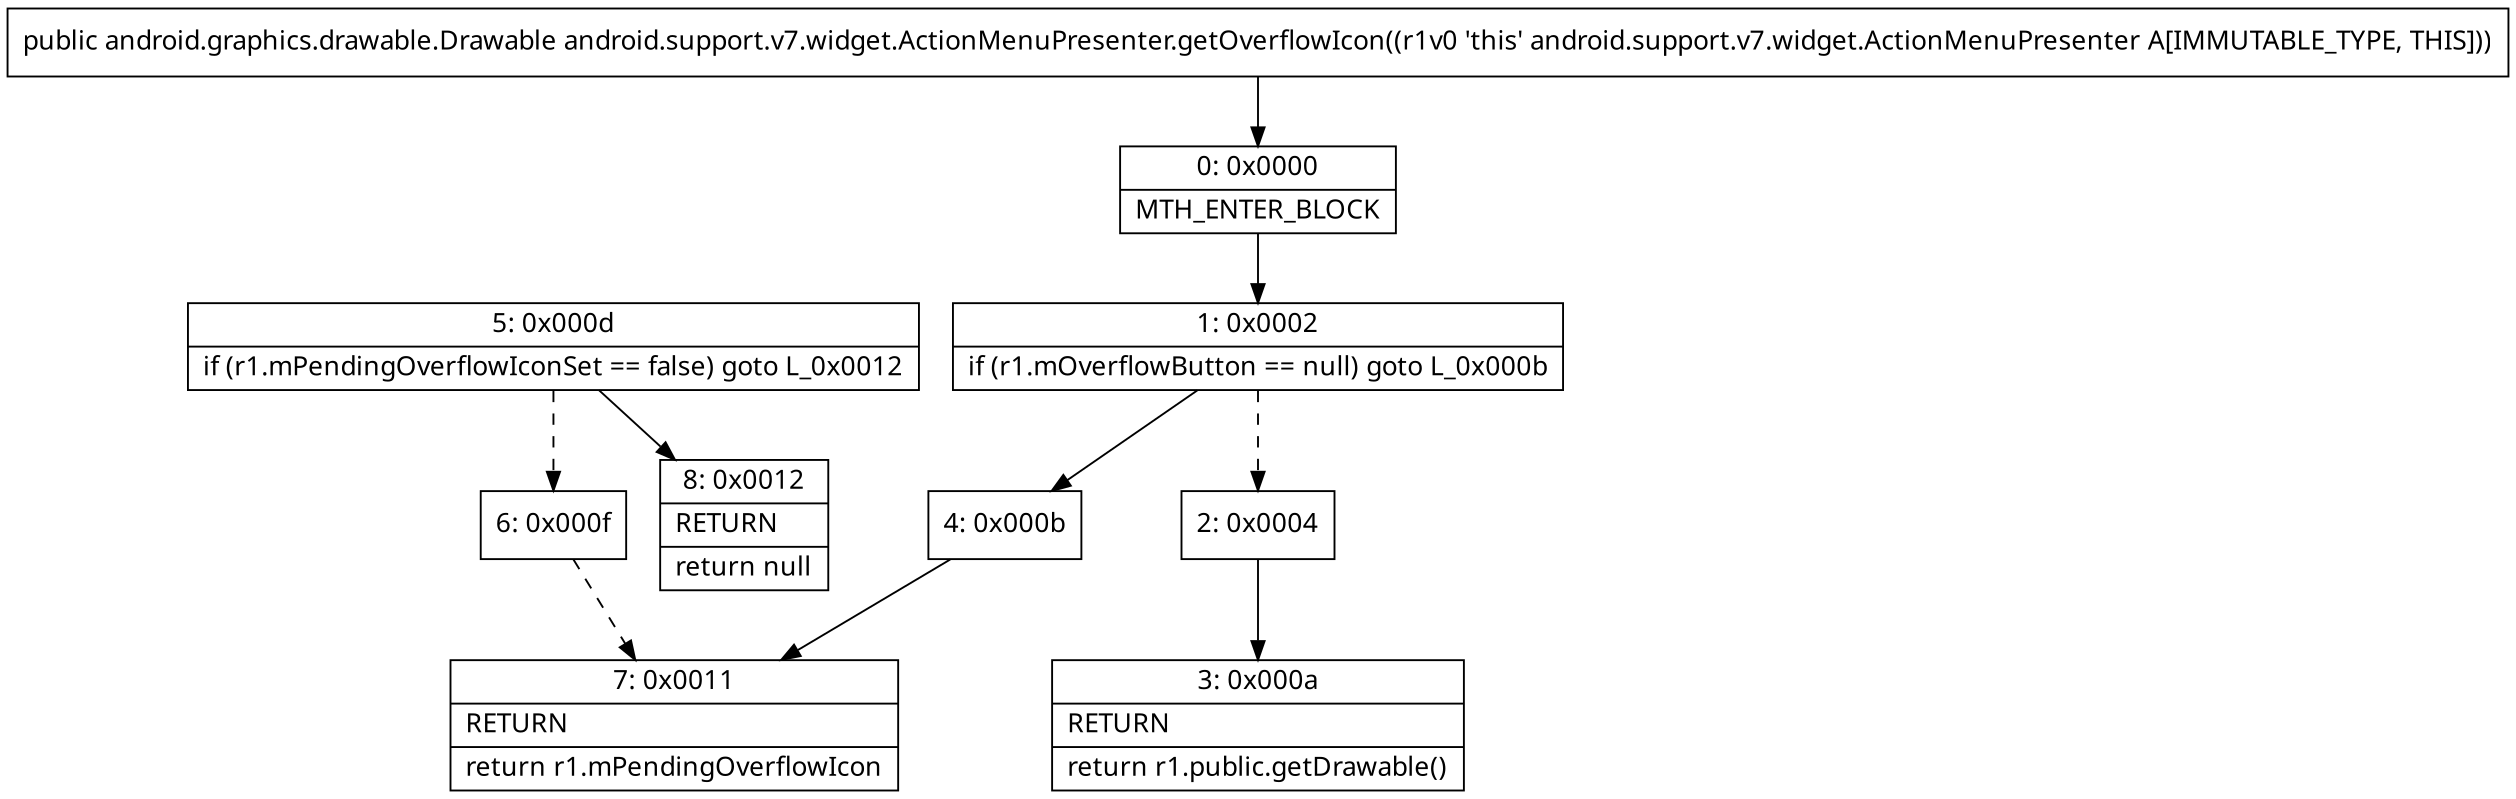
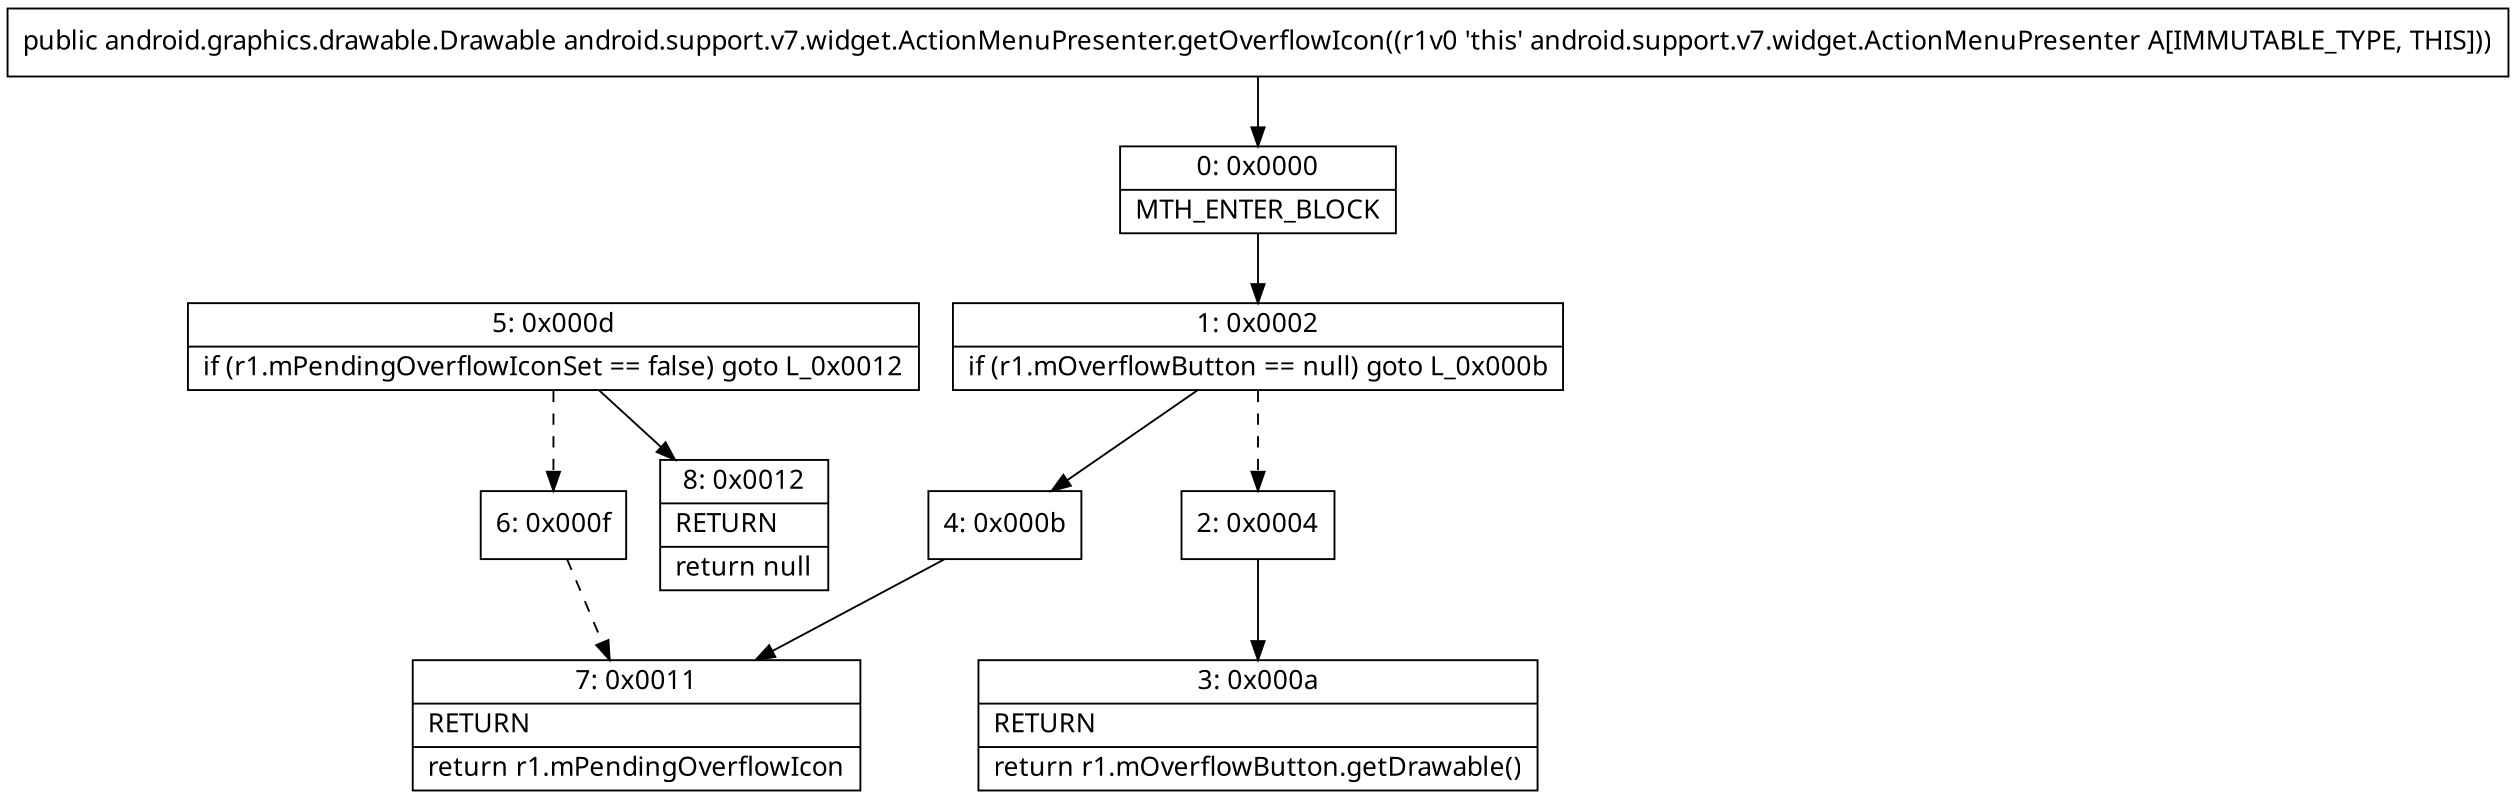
node "3: 0x000a": text "return r1.public.getDrawable()" -> "return r1.mOverflowButton.getDrawable()"
